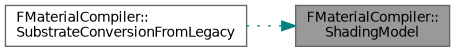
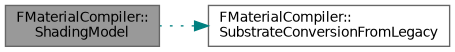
edge "FMaterialCompiler:: SubstrateConversionFromLegacy" -> "FMaterialCompiler:: ShadingModel": reversed
